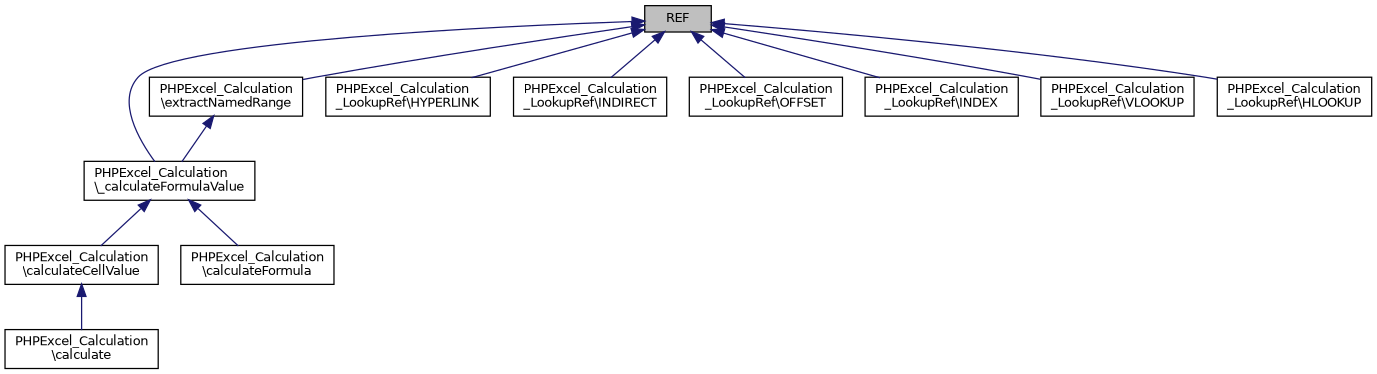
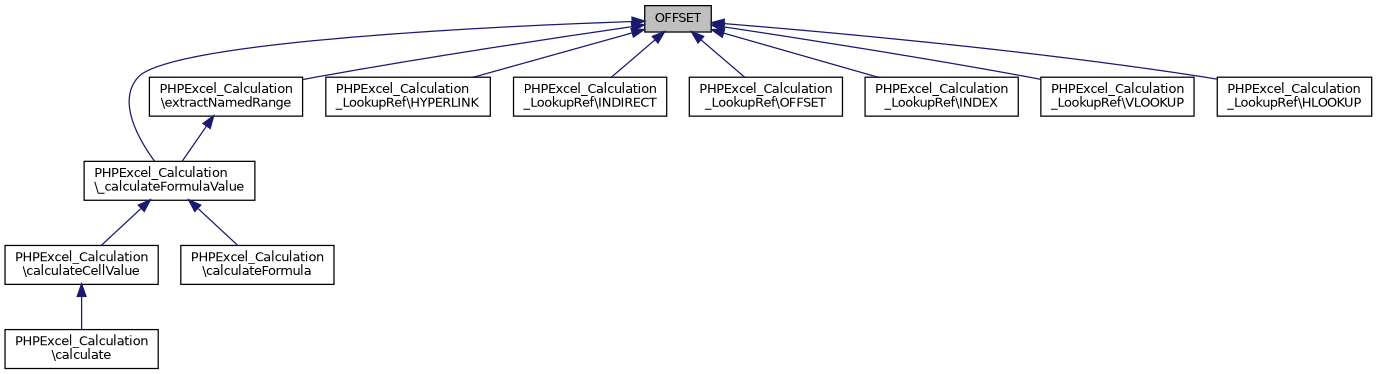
node "REF": label "REF" -> "OFFSET"
